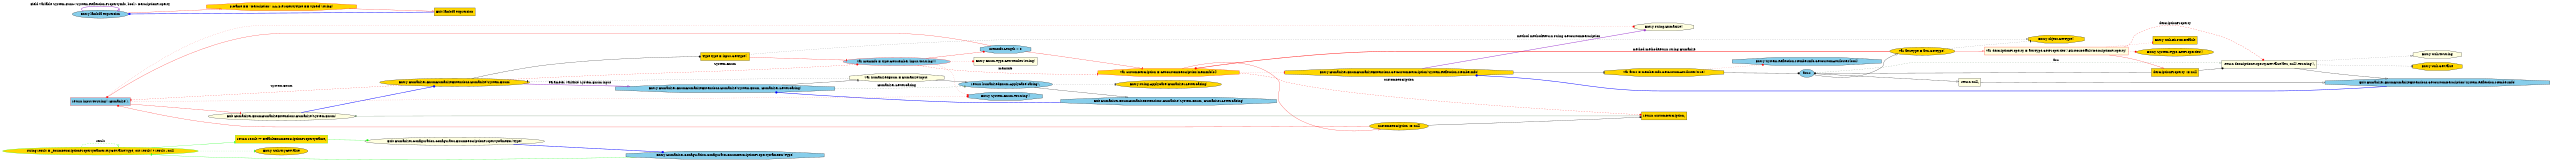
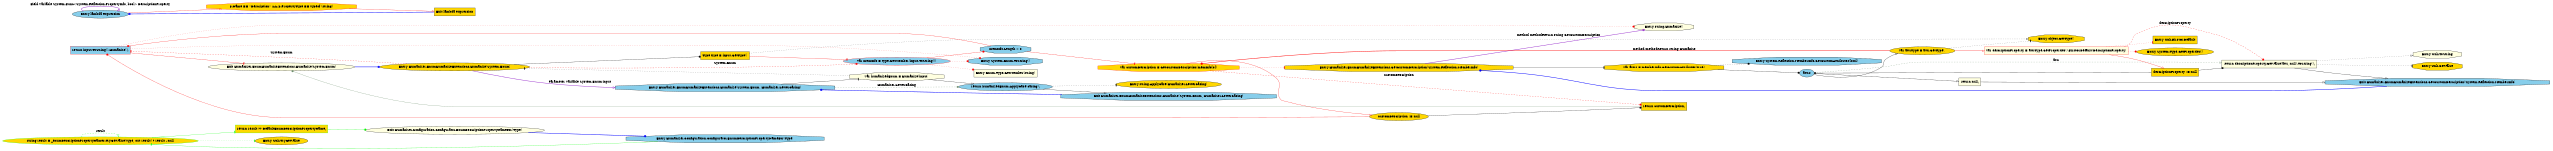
edge "var attrs = memberInfo.GetCustomAttributes(true)" -> "Entry System.Reflection.MemberInfo.GetCustomAttributes(bool)": color red -> black
edge "var memInfo = type.GetMember(input.ToString())" -> "var customDescription = GetCustomDescription(memInfo[0])": removed, label "memInfo"
